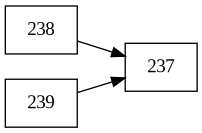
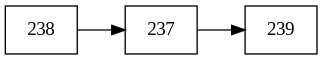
edge "239" -> "237": reversed
